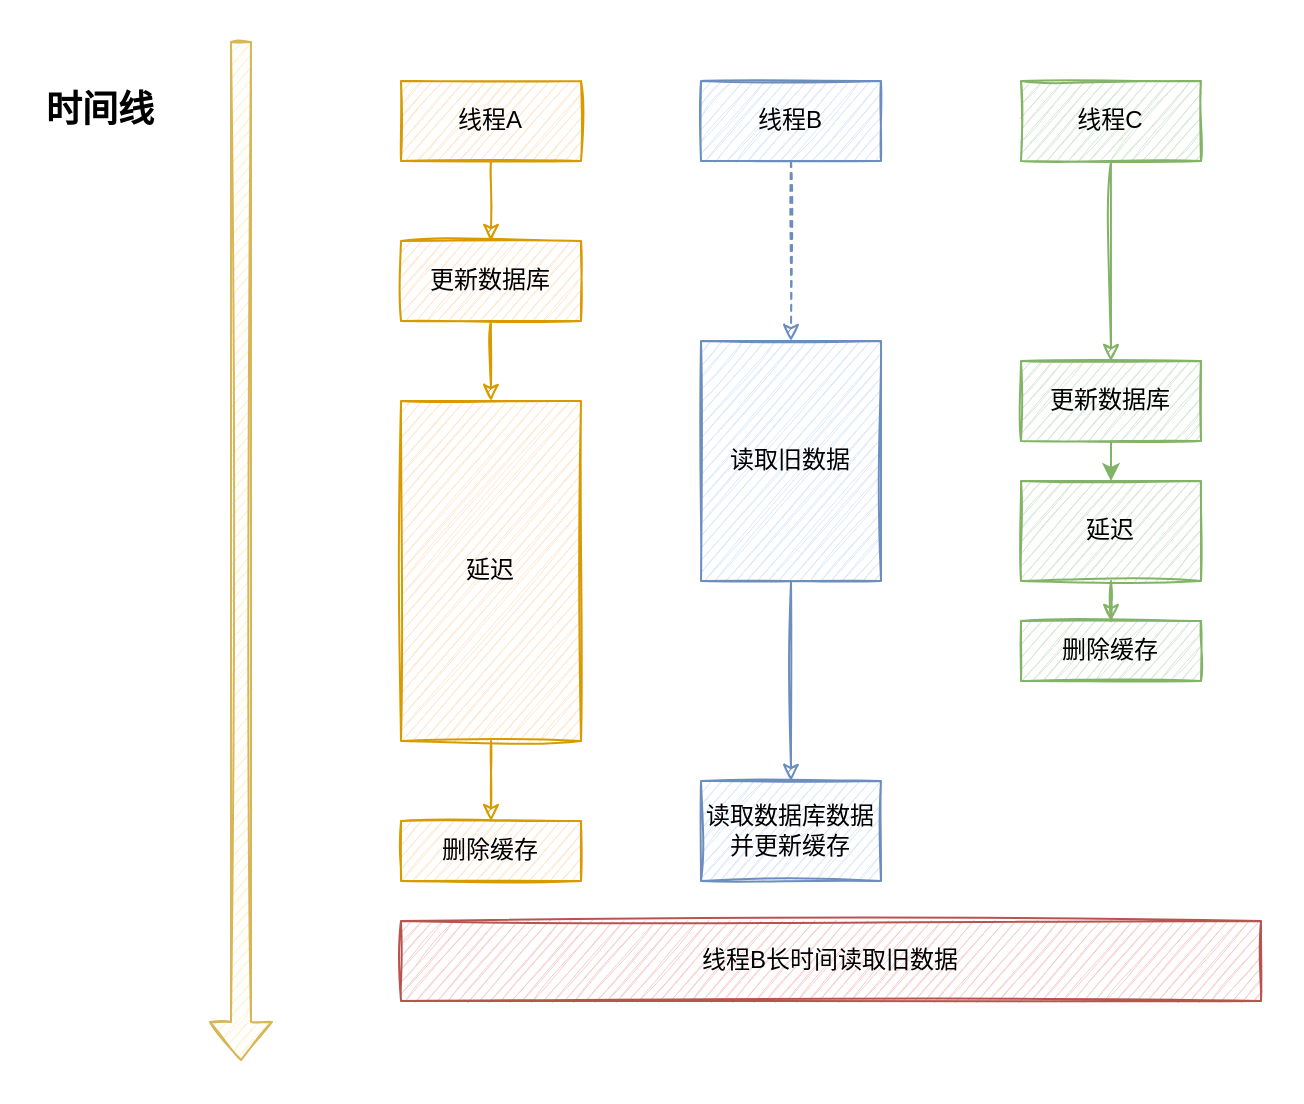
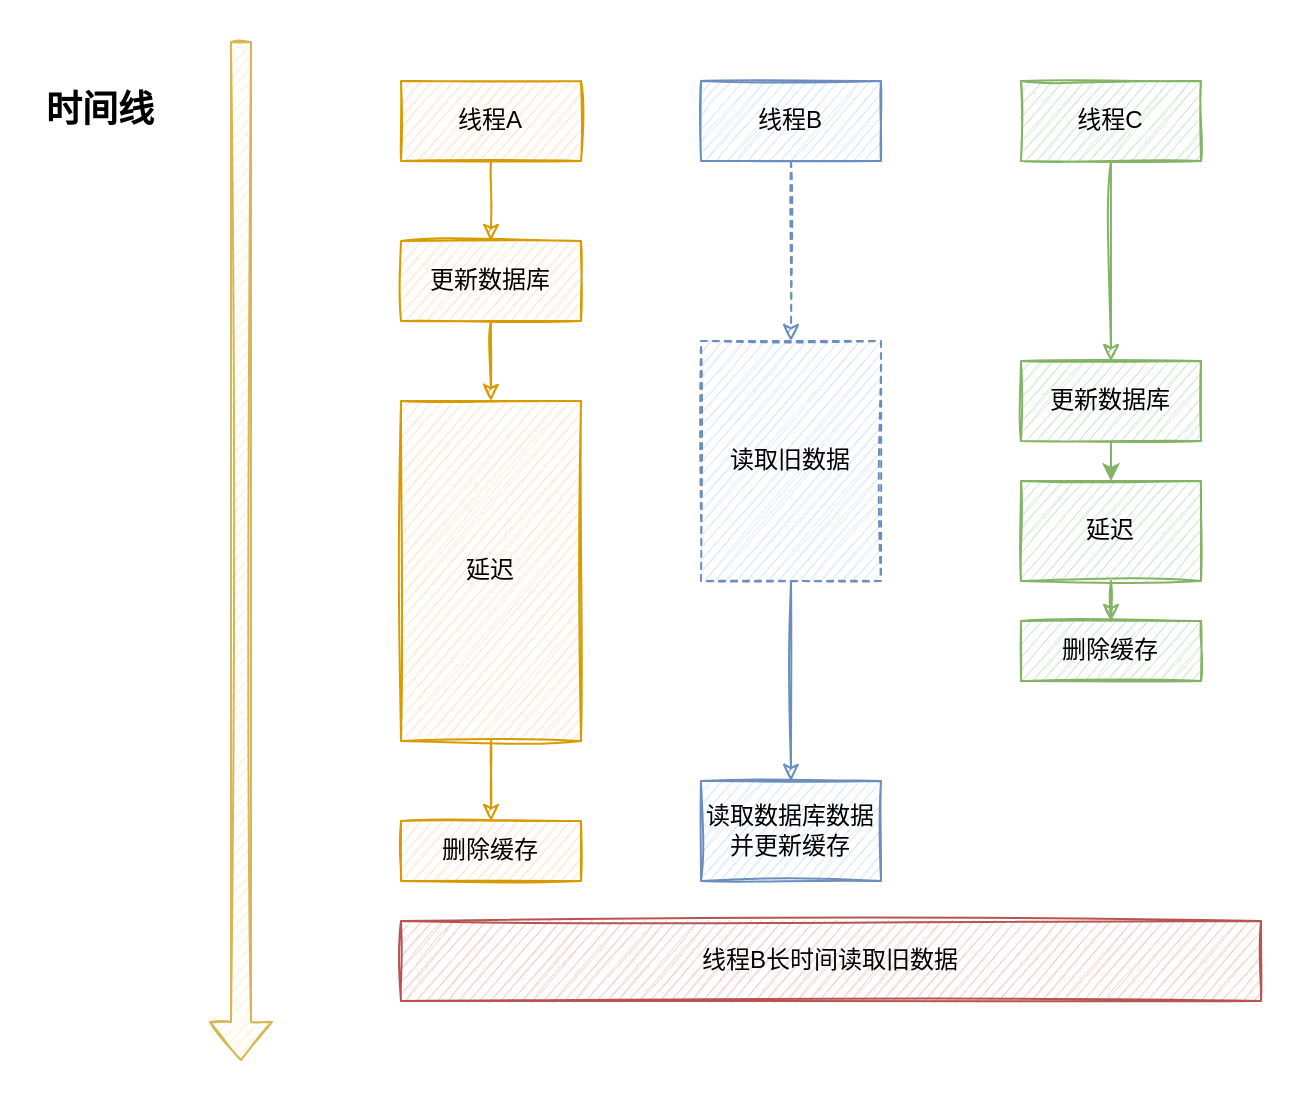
node "读取旧数据": style solid -> dashed
